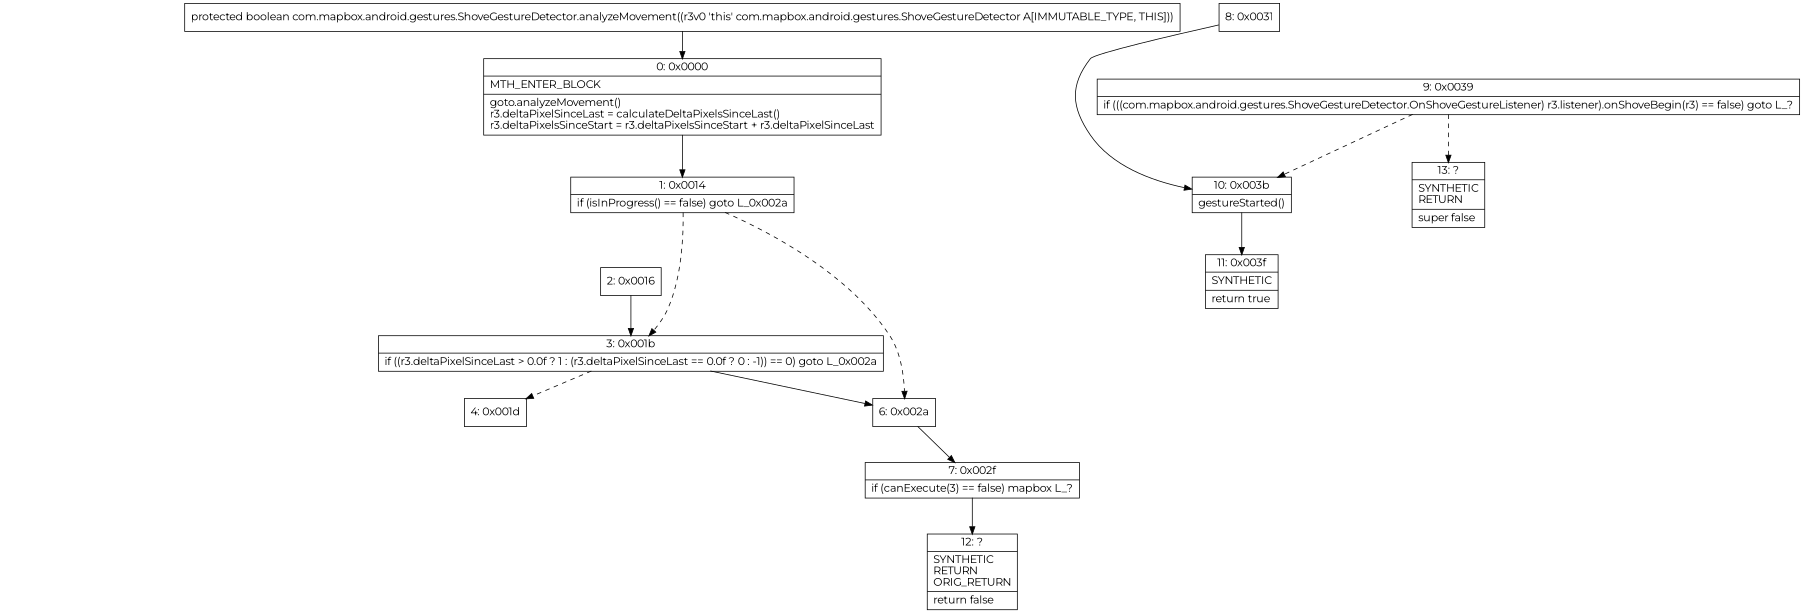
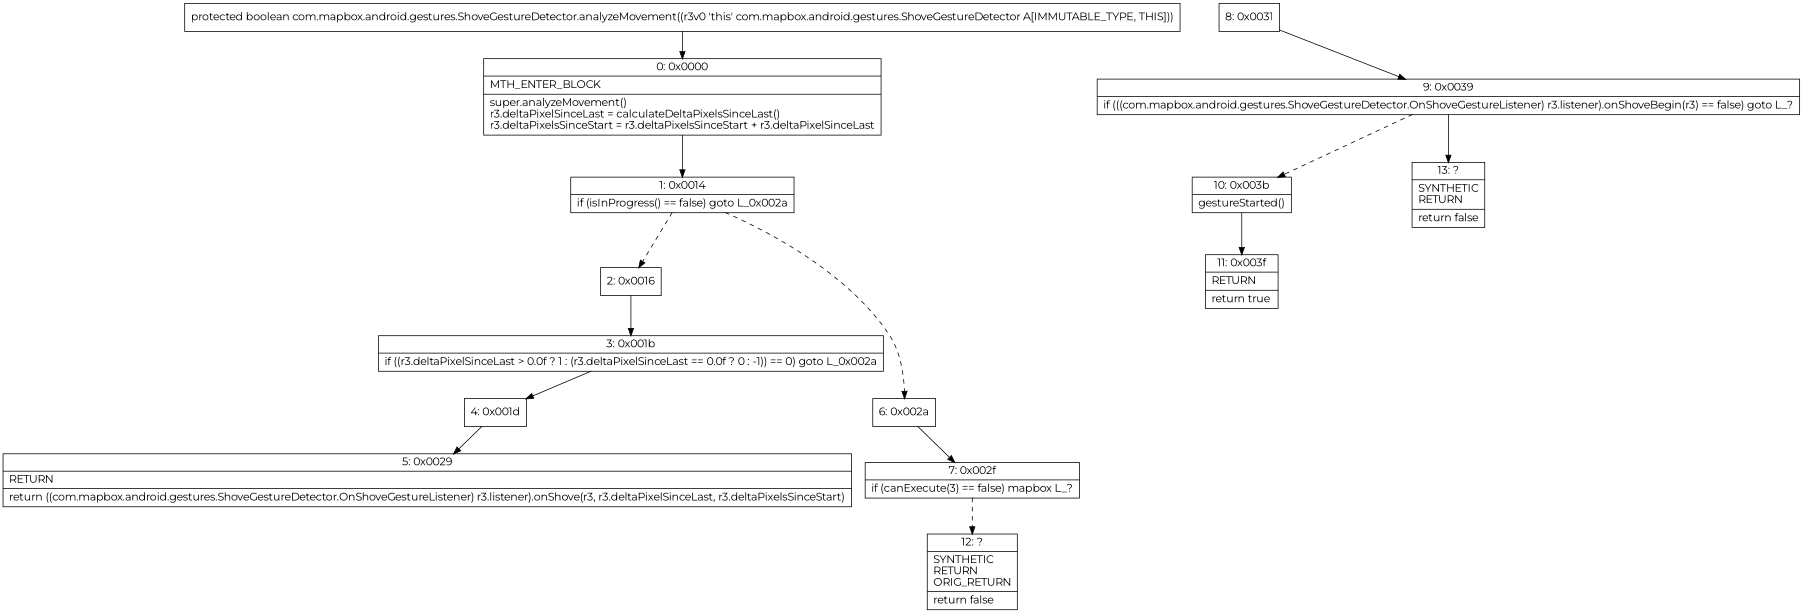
edge "8: 0x0031" -> "10: 0x003b": now "8: 0x0031" -> "9: 0x0039"
node "0: 0x0000": text "goto.analyzeMovement()" -> "super.analyzeMovement()"
edge "9: 0x0039" -> "13: ?": style dashed -> solid
node "13: ?": text "super false" -> "return false"
edge "1: 0x0014" -> "3: 0x001b": now "1: 0x0014" -> "2: 0x0016"
node "11: 0x003f": text "SYNTHETIC" -> "RETURN"
edge "3: 0x001b" -> "4: 0x001d": style dashed -> solid
edge "3: 0x001b" -> "6: 0x002a": removed
node "5: 0x0029": added
edge "7: 0x002f" -> "12: ?": style solid -> dashed
